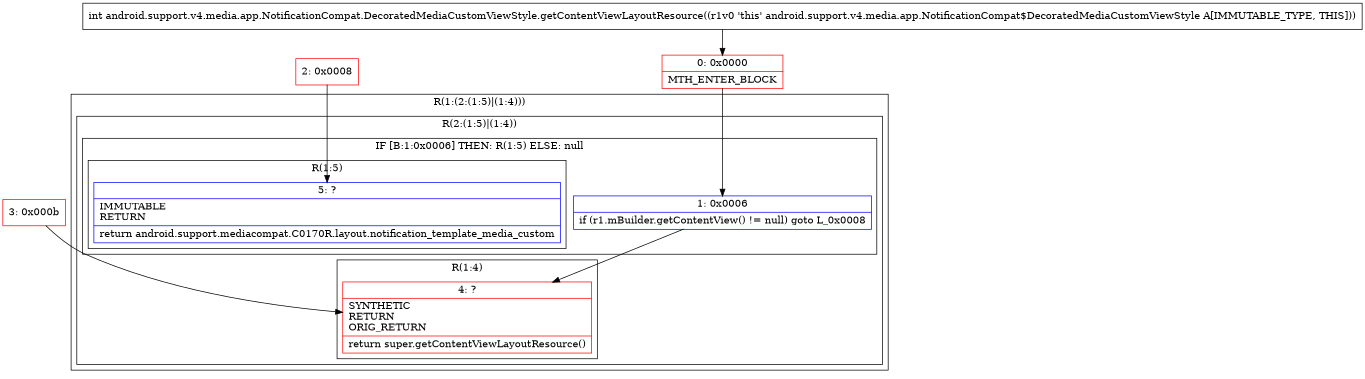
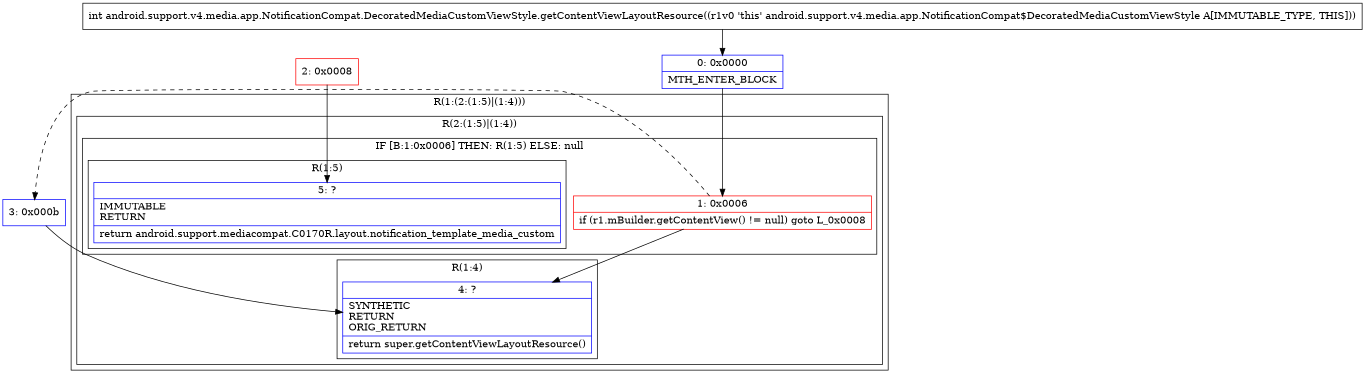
node "0: 0x0000": color red -> blue
edge "1: 0x0006" -> "3: 0x000b": added
node "3: 0x000b": color red -> blue
node "1: 0x0006": color blue -> red
node "4: ?": color red -> blue
